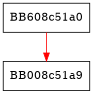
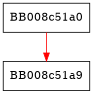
node "BB608c51a0": label "BB608c51a0" -> "BB008c51a0"
